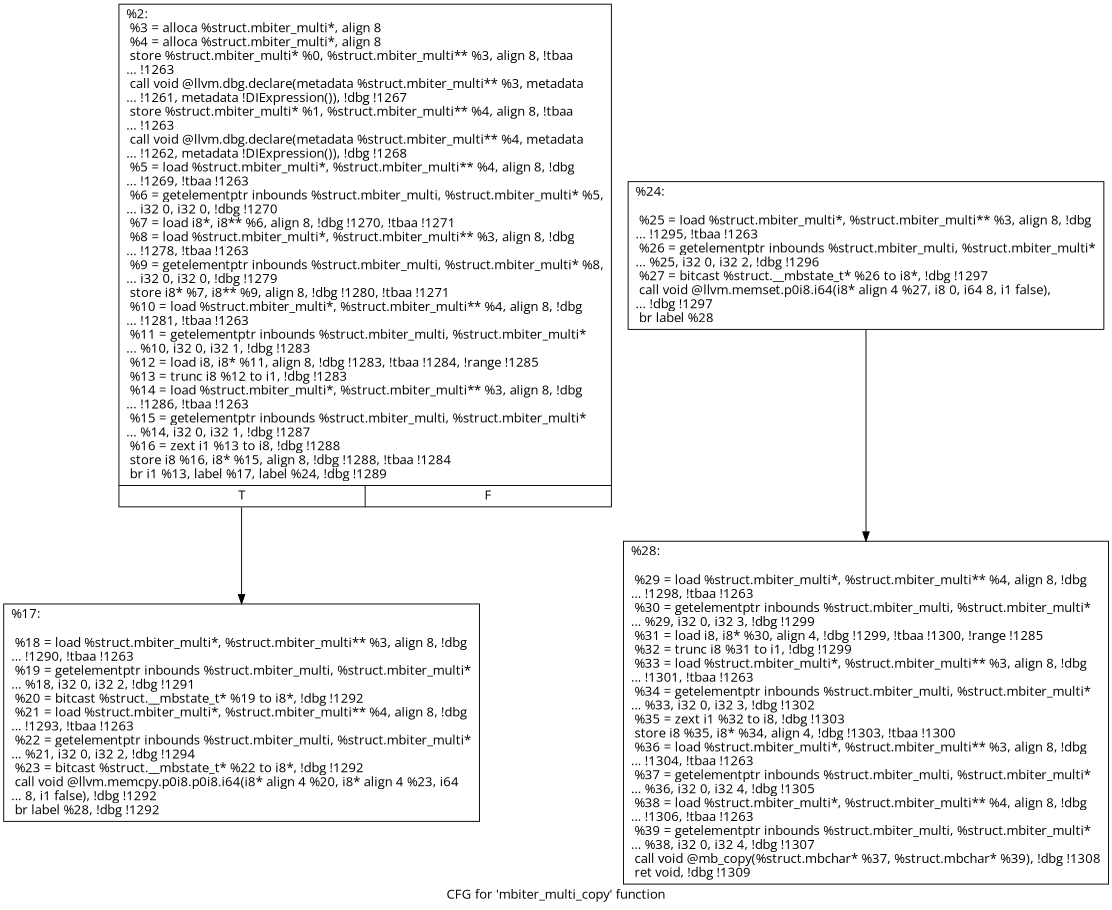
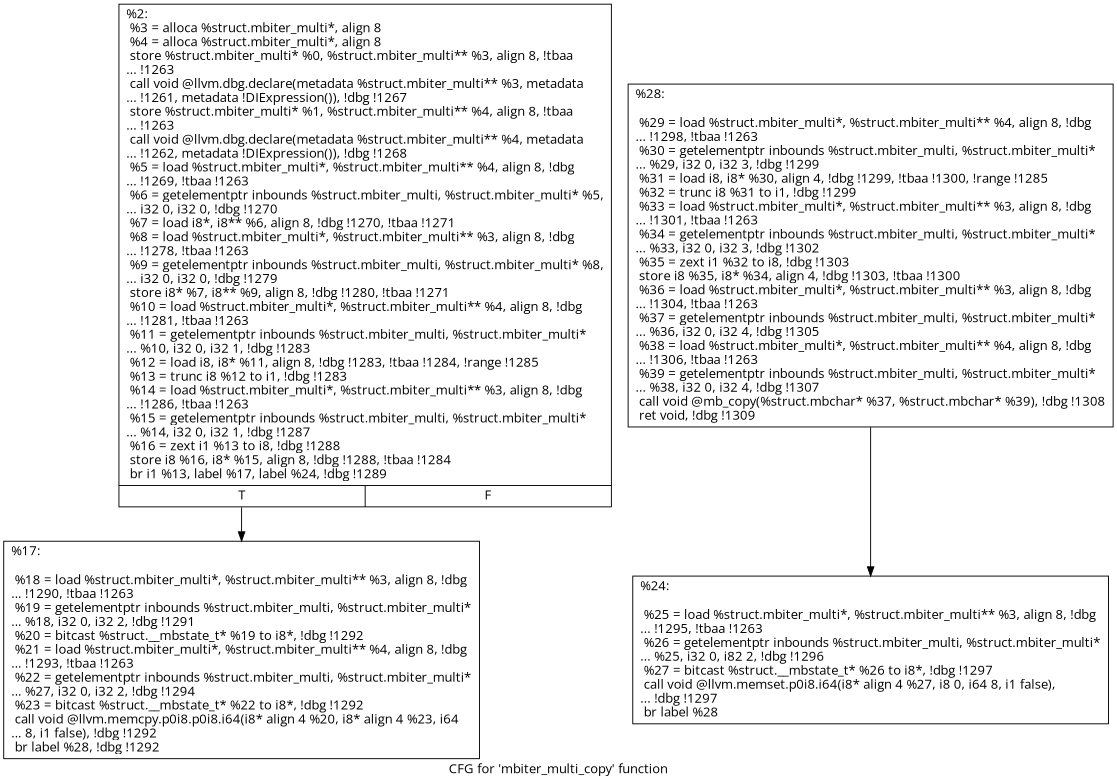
node "%24:": text "... %25, i32 0, i32 2, !dbg !1296" -> "... %25, i32 0, i82 2, !dbg !1296"
edge "%24:" -> "%28:": reversed
node "%17:": text "... %21, i32 0, i32 2, !dbg !1294" -> "... %27, i32 0, i32 2, !dbg !1294"
